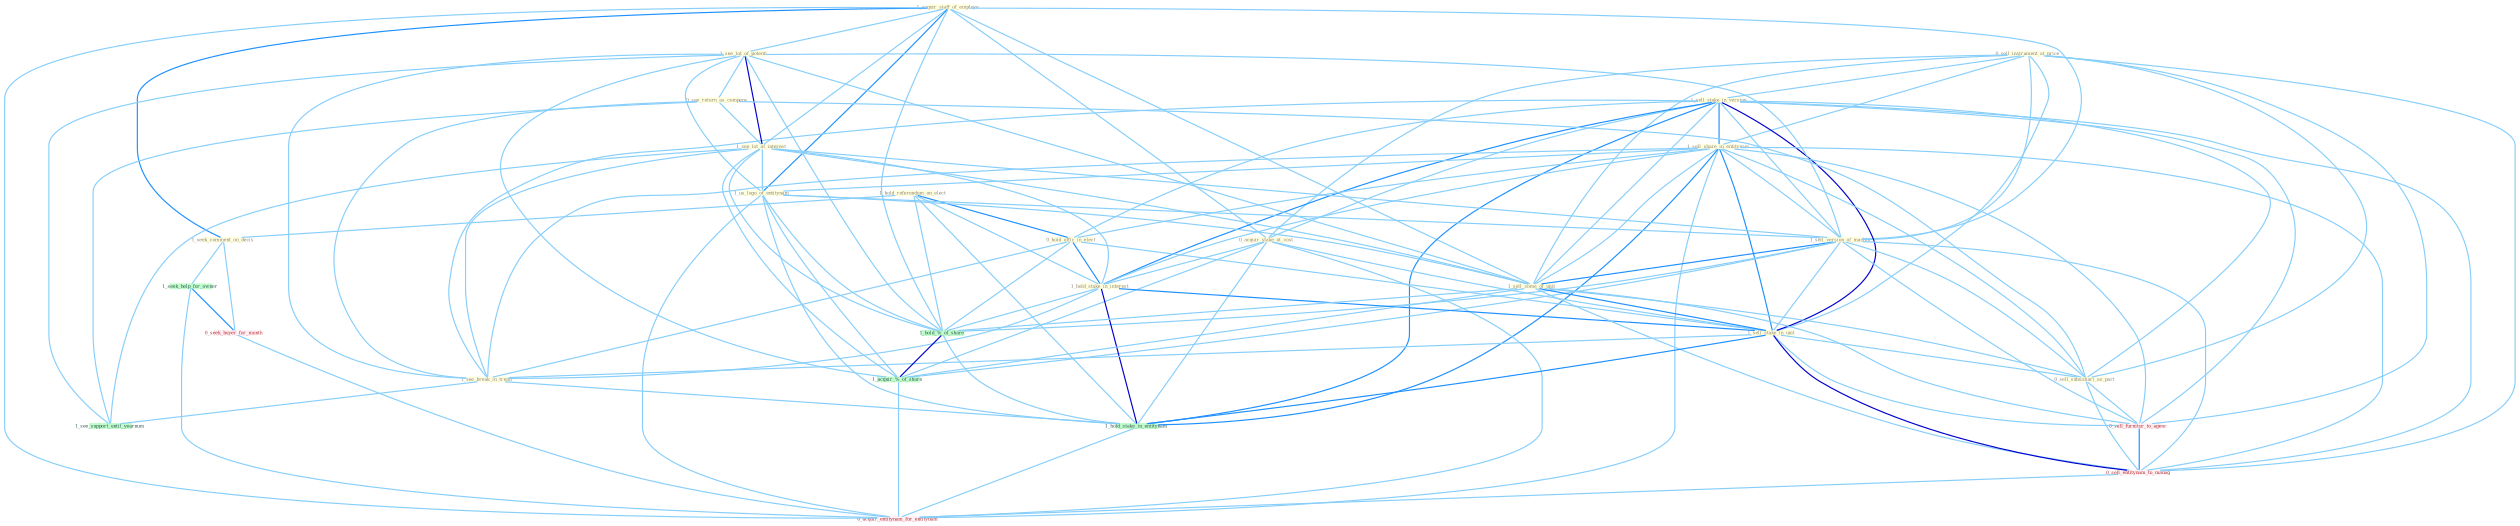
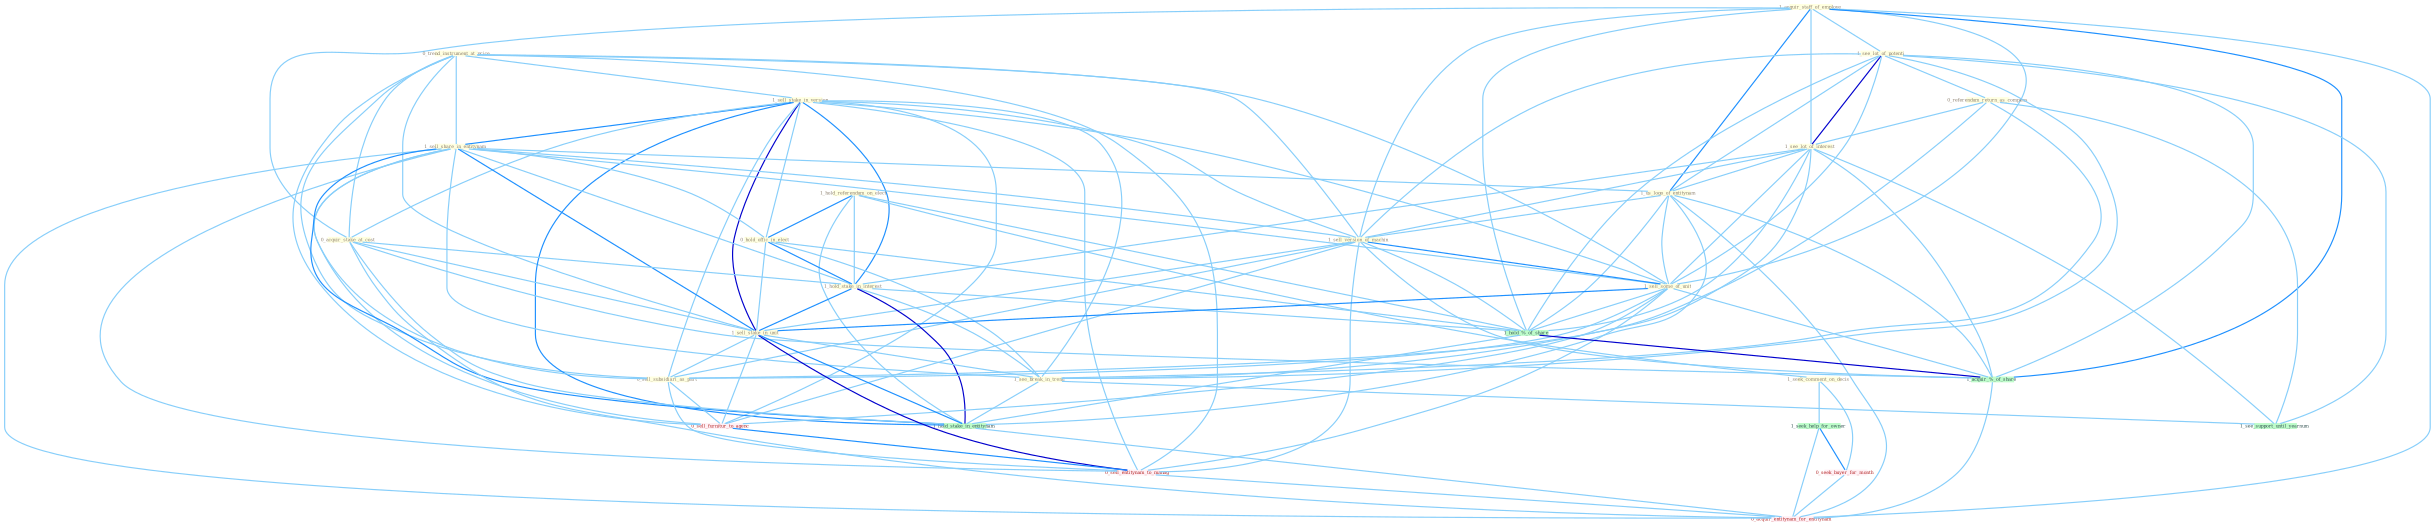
edge "1_acquir_staff_of_employe" -- "1_seek_comment_on_decis": now "1_acquir_staff_of_employe" -- "1_acquir_%_of_share"
node "0_sell_instrument_at_price": label "0_sell_instrument_at_price" -> "0_trend_instrument_at_price"
node "0_see_return_as_compens": label "0_see_return_as_compens" -> "0_referendum_return_as_compens"
